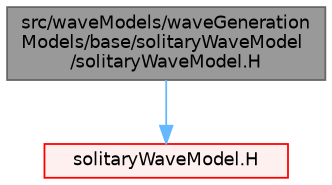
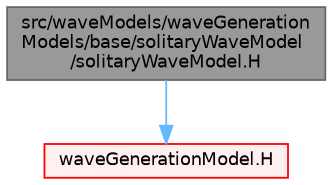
node "solitaryWaveModel.H": label "solitaryWaveModel.H" -> "waveGenerationModel.H"
